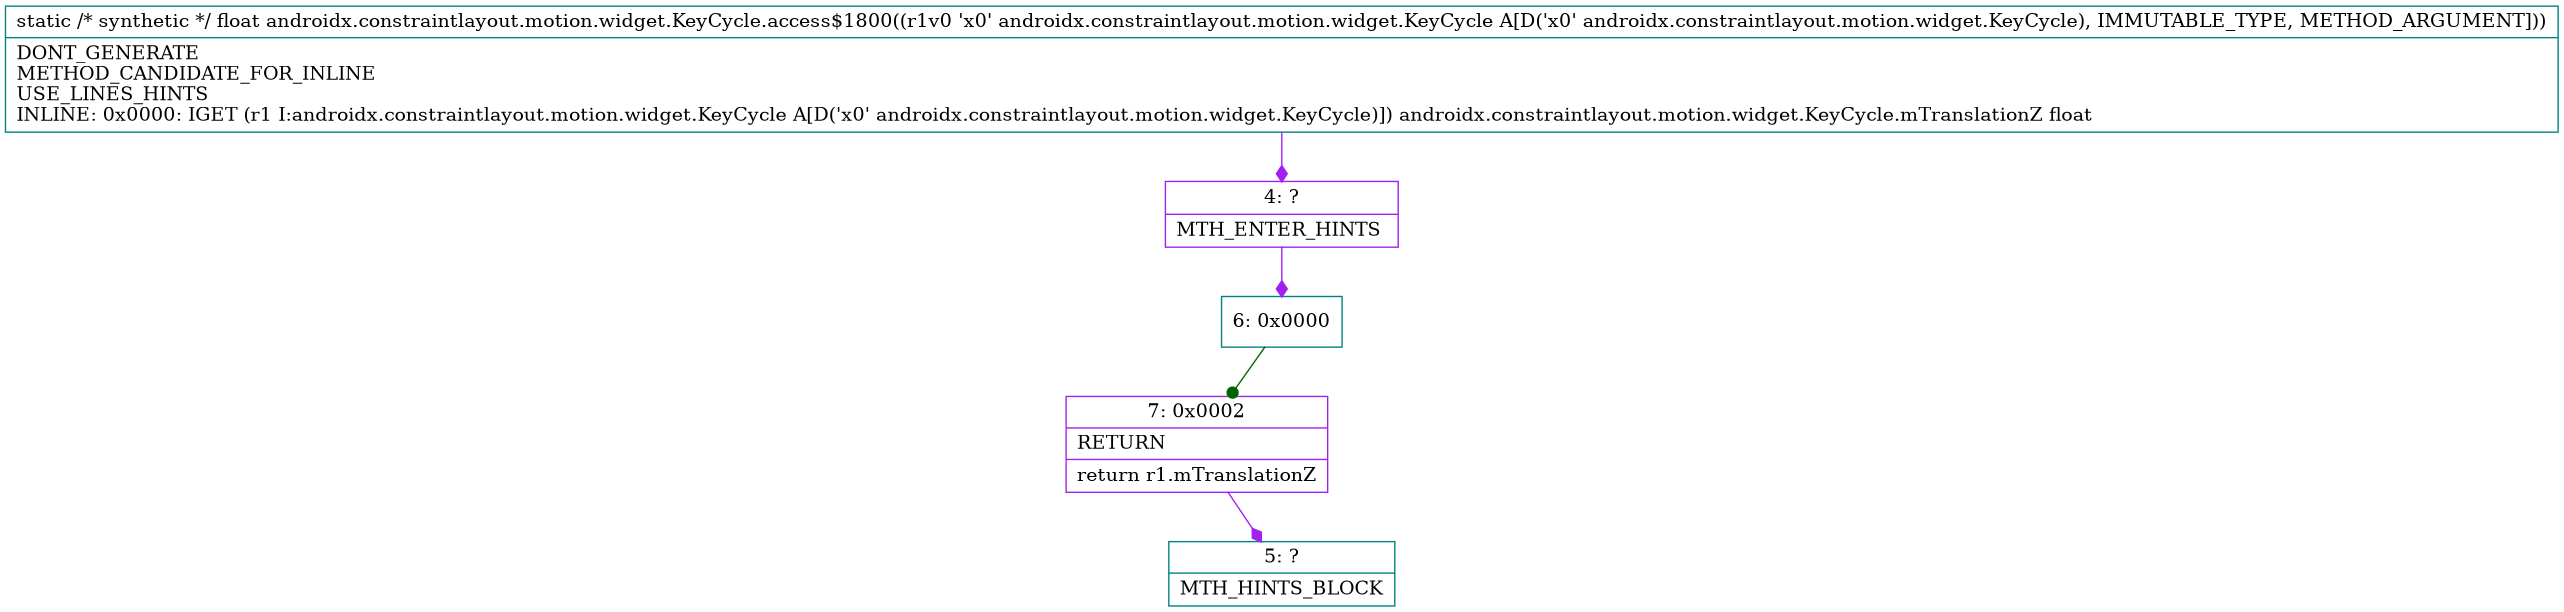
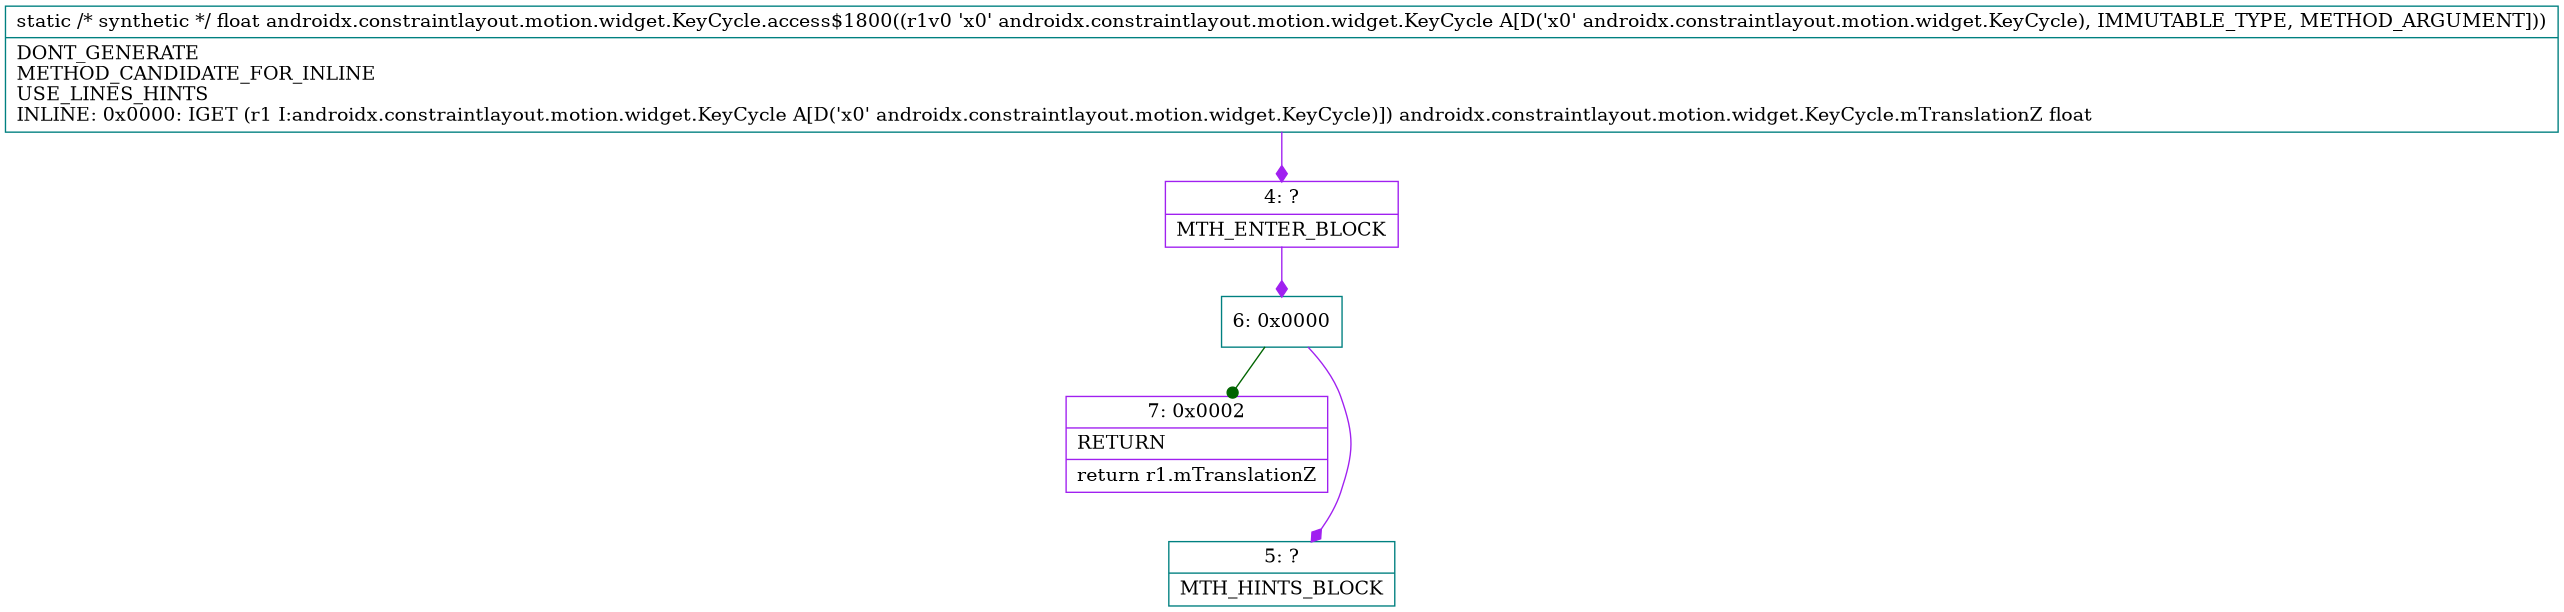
node "4: ?": text "MTH_ENTER_HINTS" -> "MTH_ENTER_BLOCK"
edge "7: 0x0002" -> "5: ?": now "6: 0x0000" -> "5: ?"
